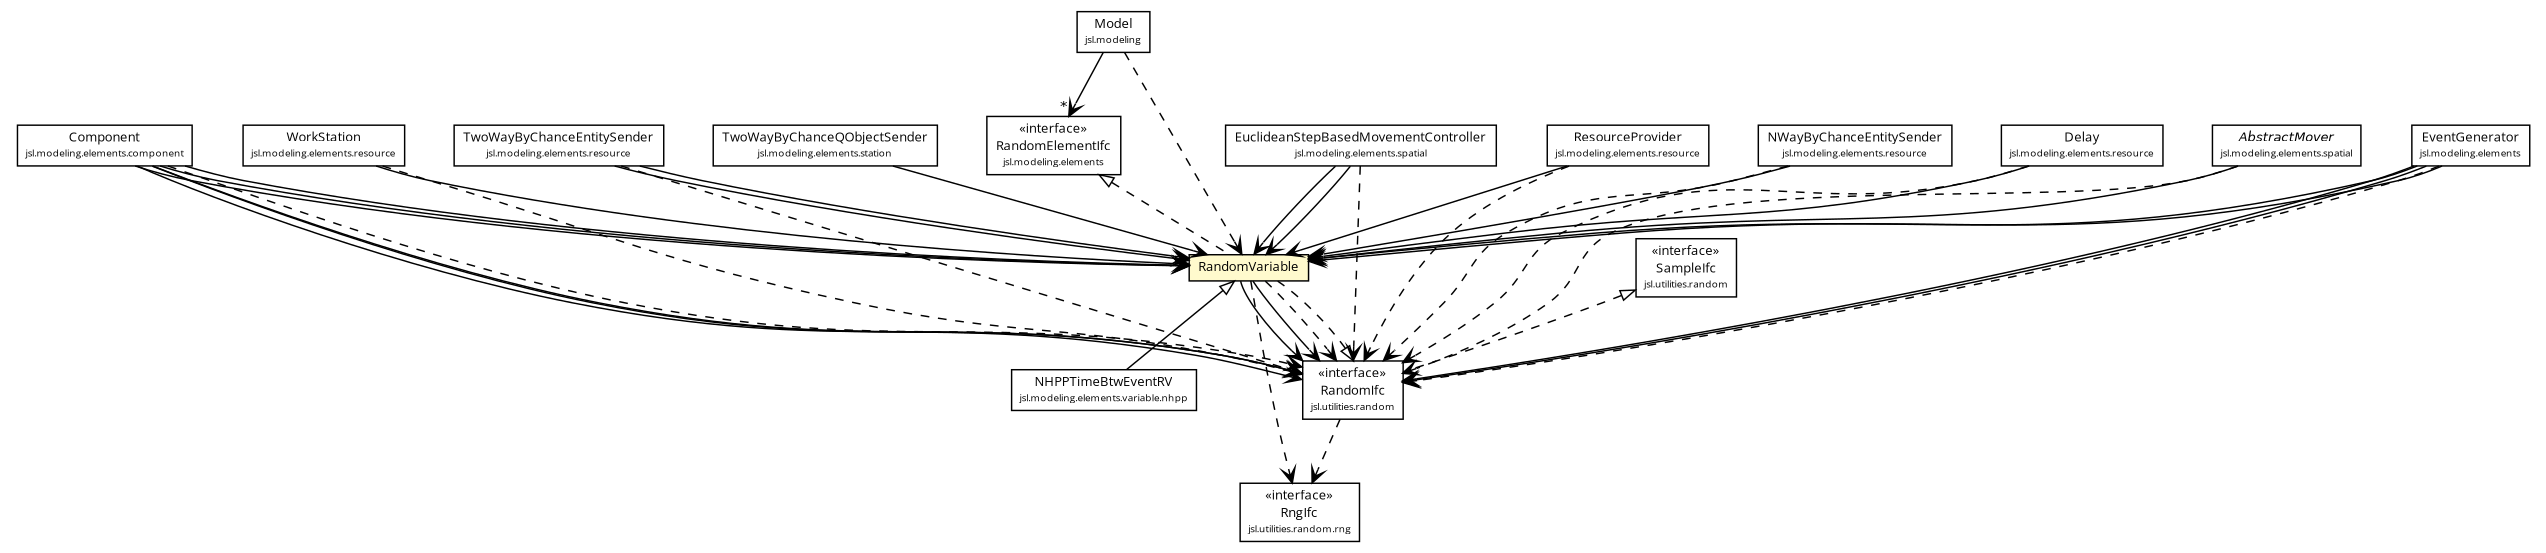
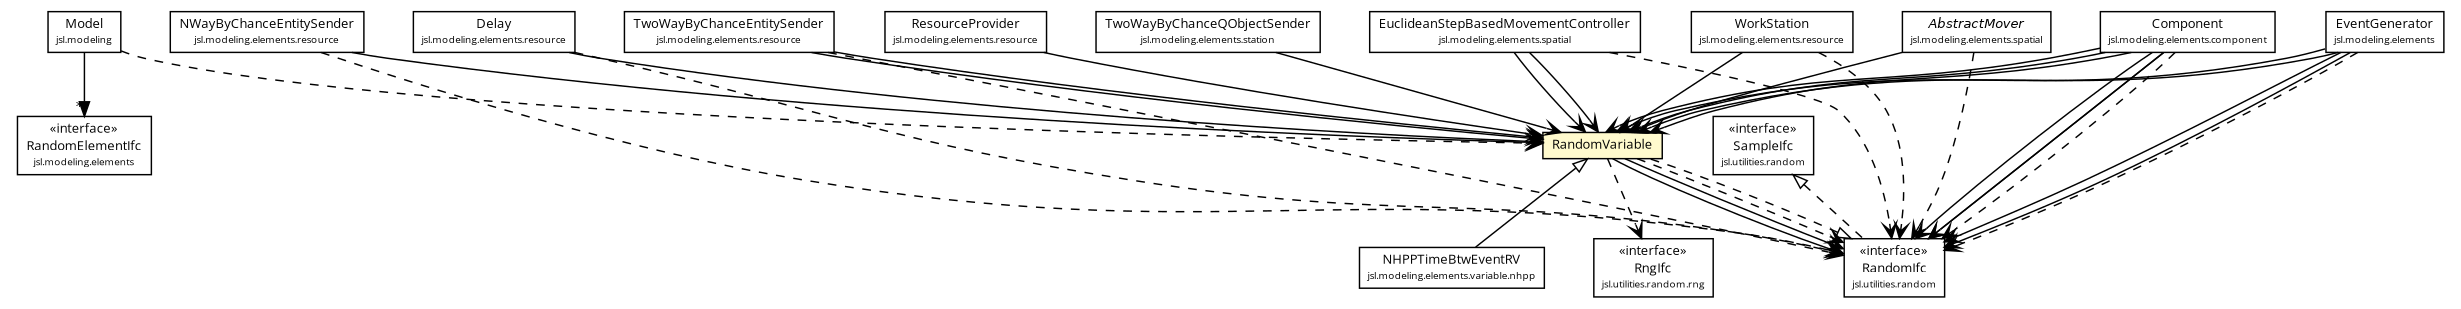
edge "Model" -> "RandomElementIfc": arrowhead open -> normal
edge "ResourceProvider" -> "RandomIfc": removed
edge "RandomVariable" -> "RandomElementIfc": removed
edge "RandomIfc" -> "RngIfc": removed
